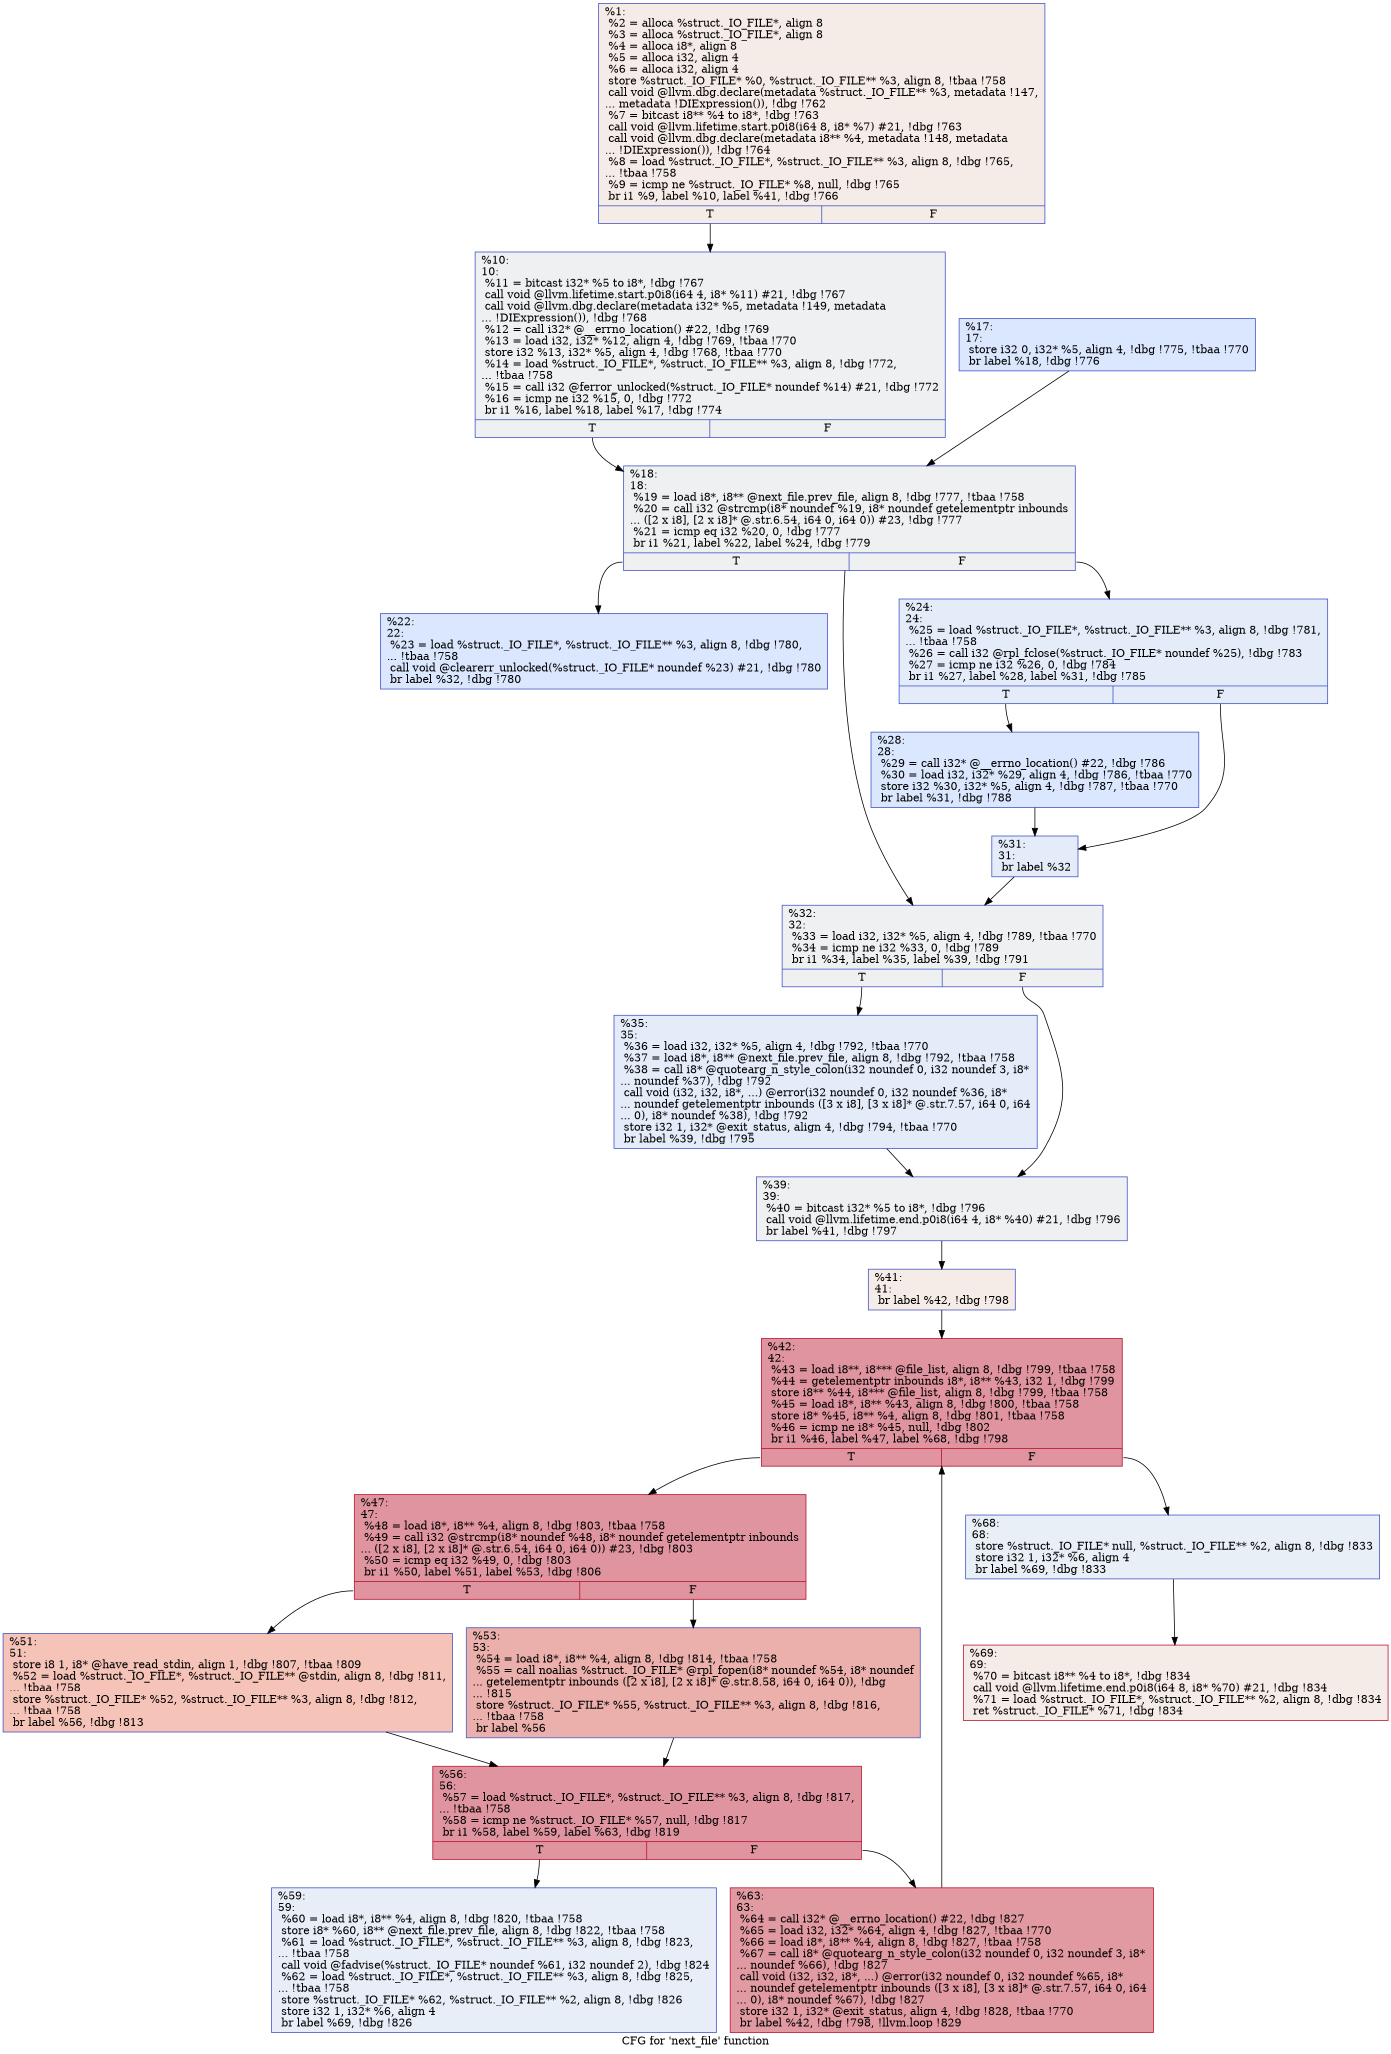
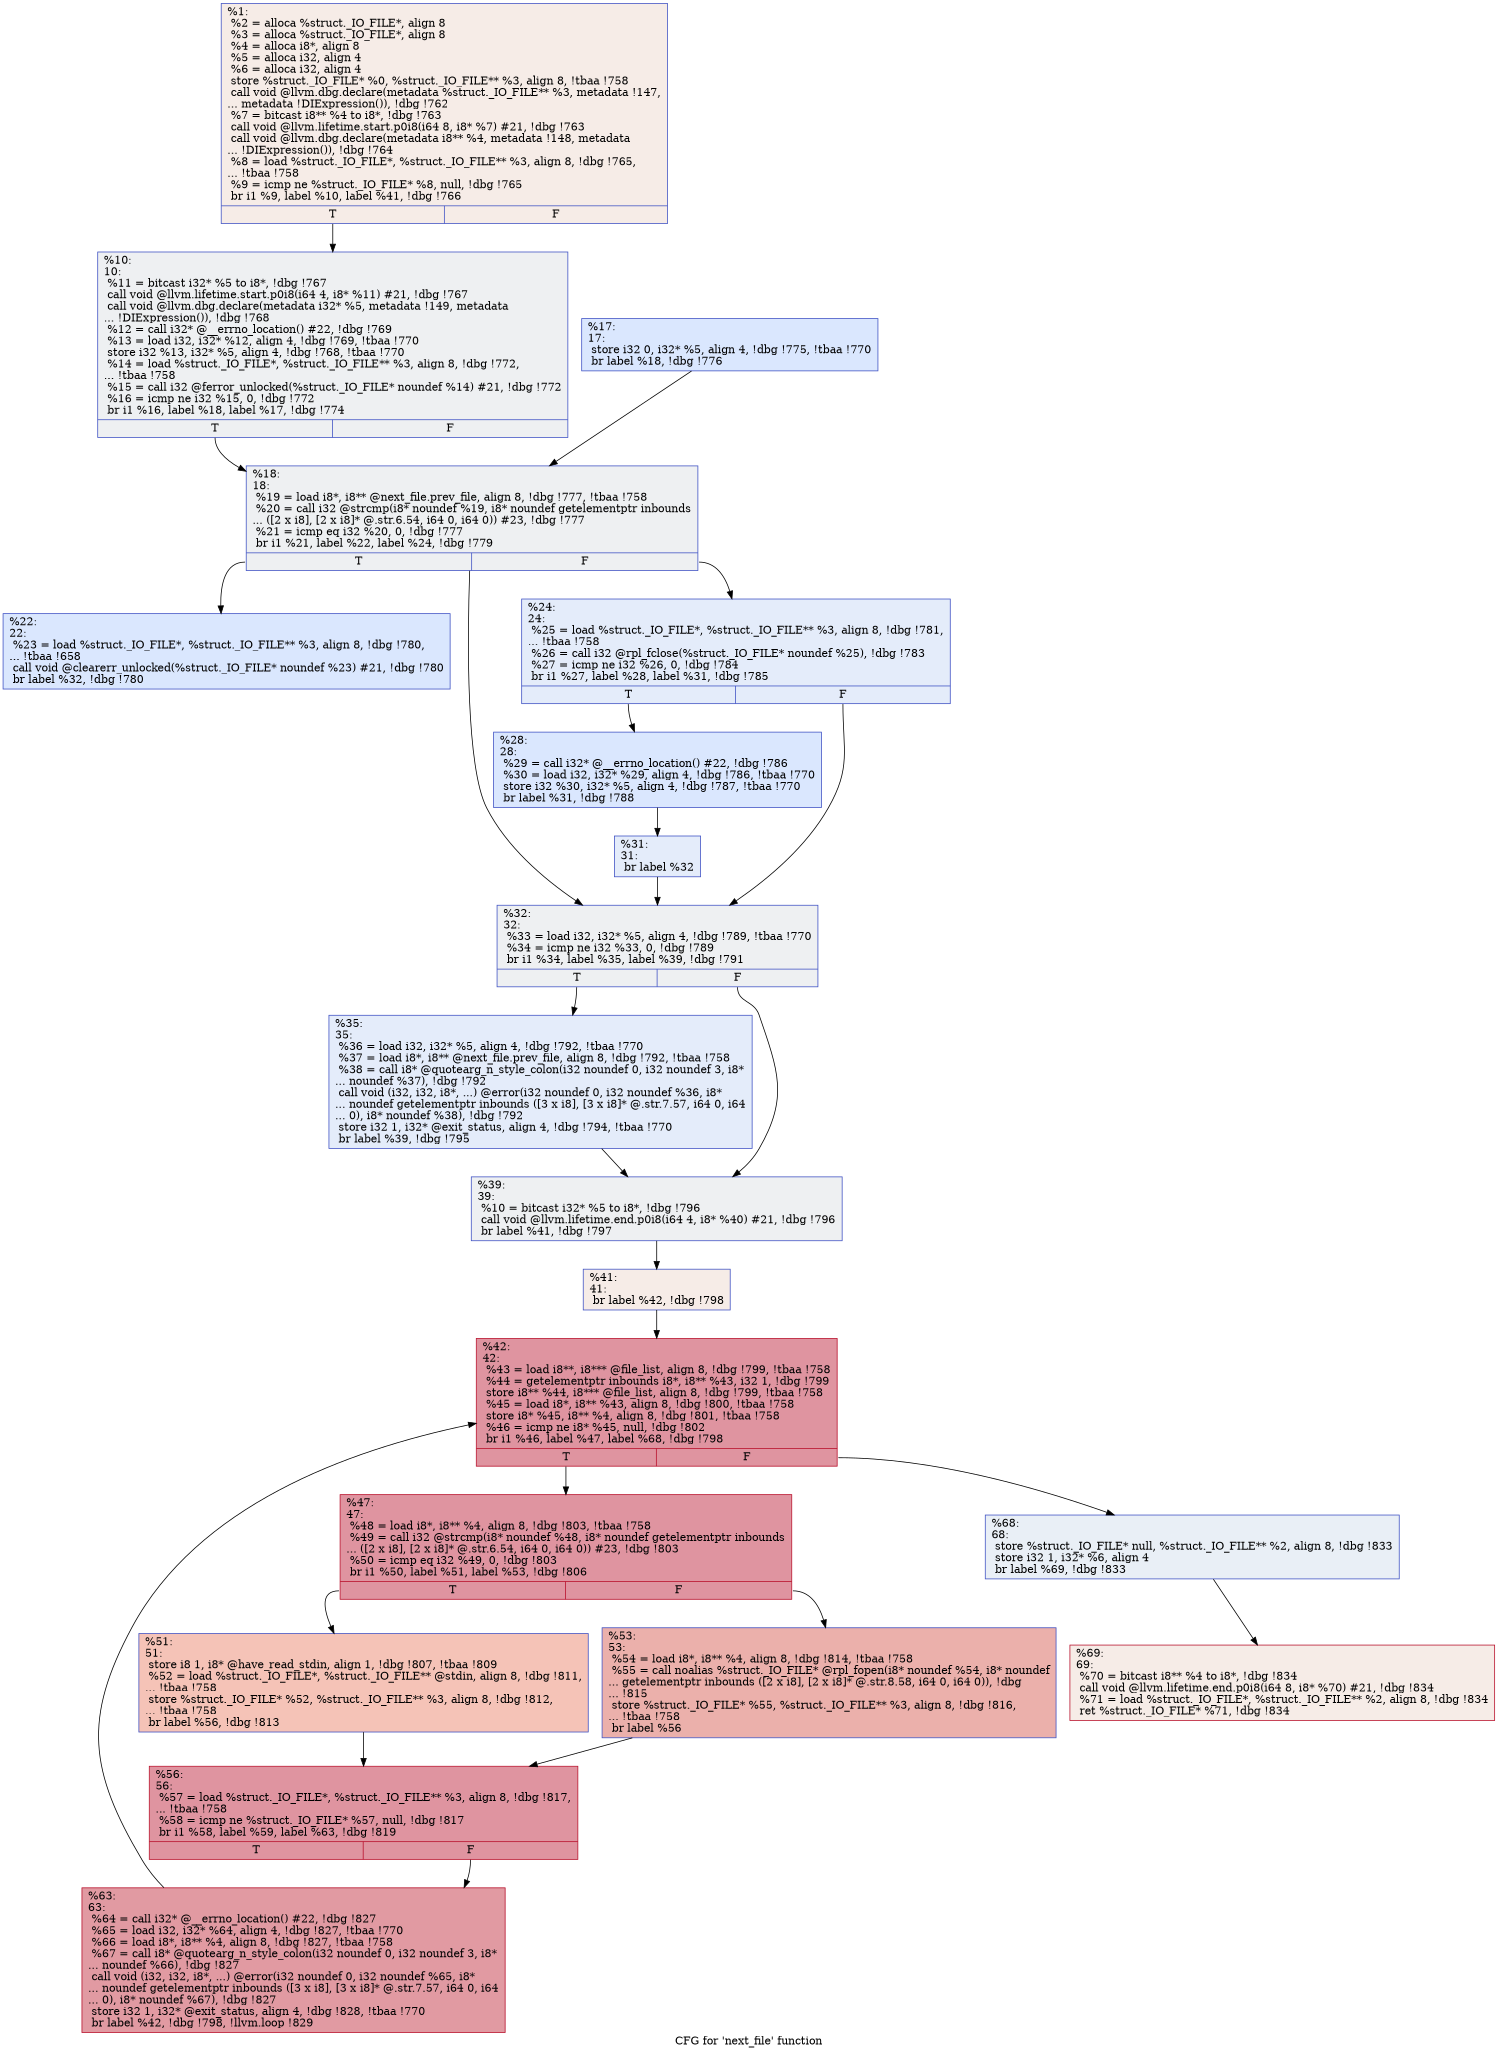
node "%22:": text "... !tbaa !758" -> "... !tbaa !658"
edge "%24:" -> "%31:": now "%24:" -> "%32:"
node "%39:": text "%40 = bitcast i32* %5 to i8*, !dbg !796" -> "%10 = bitcast i32* %5 to i8*, !dbg !796"
node "%59:": removed
